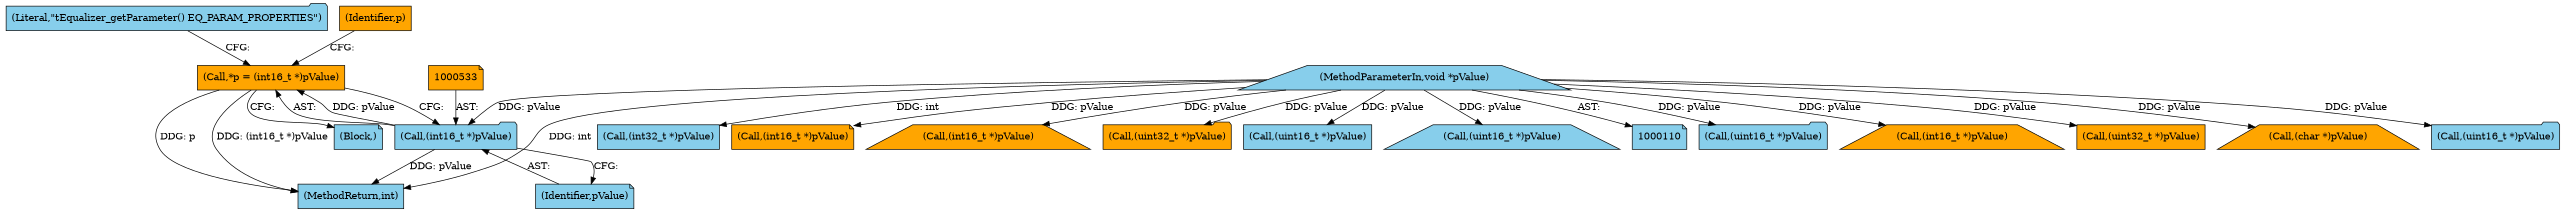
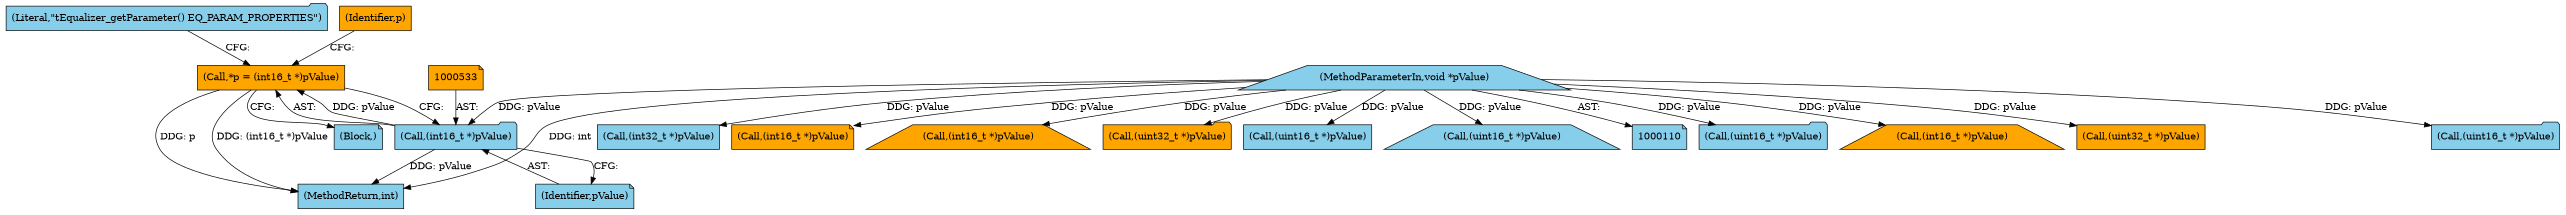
edge "(MethodParameterIn,void *pValue)" -> "(Call,(int32_t *)pValue)": label "DDG: int" -> "DDG: pValue"
node "(Call,(char *)pValue)": removed
